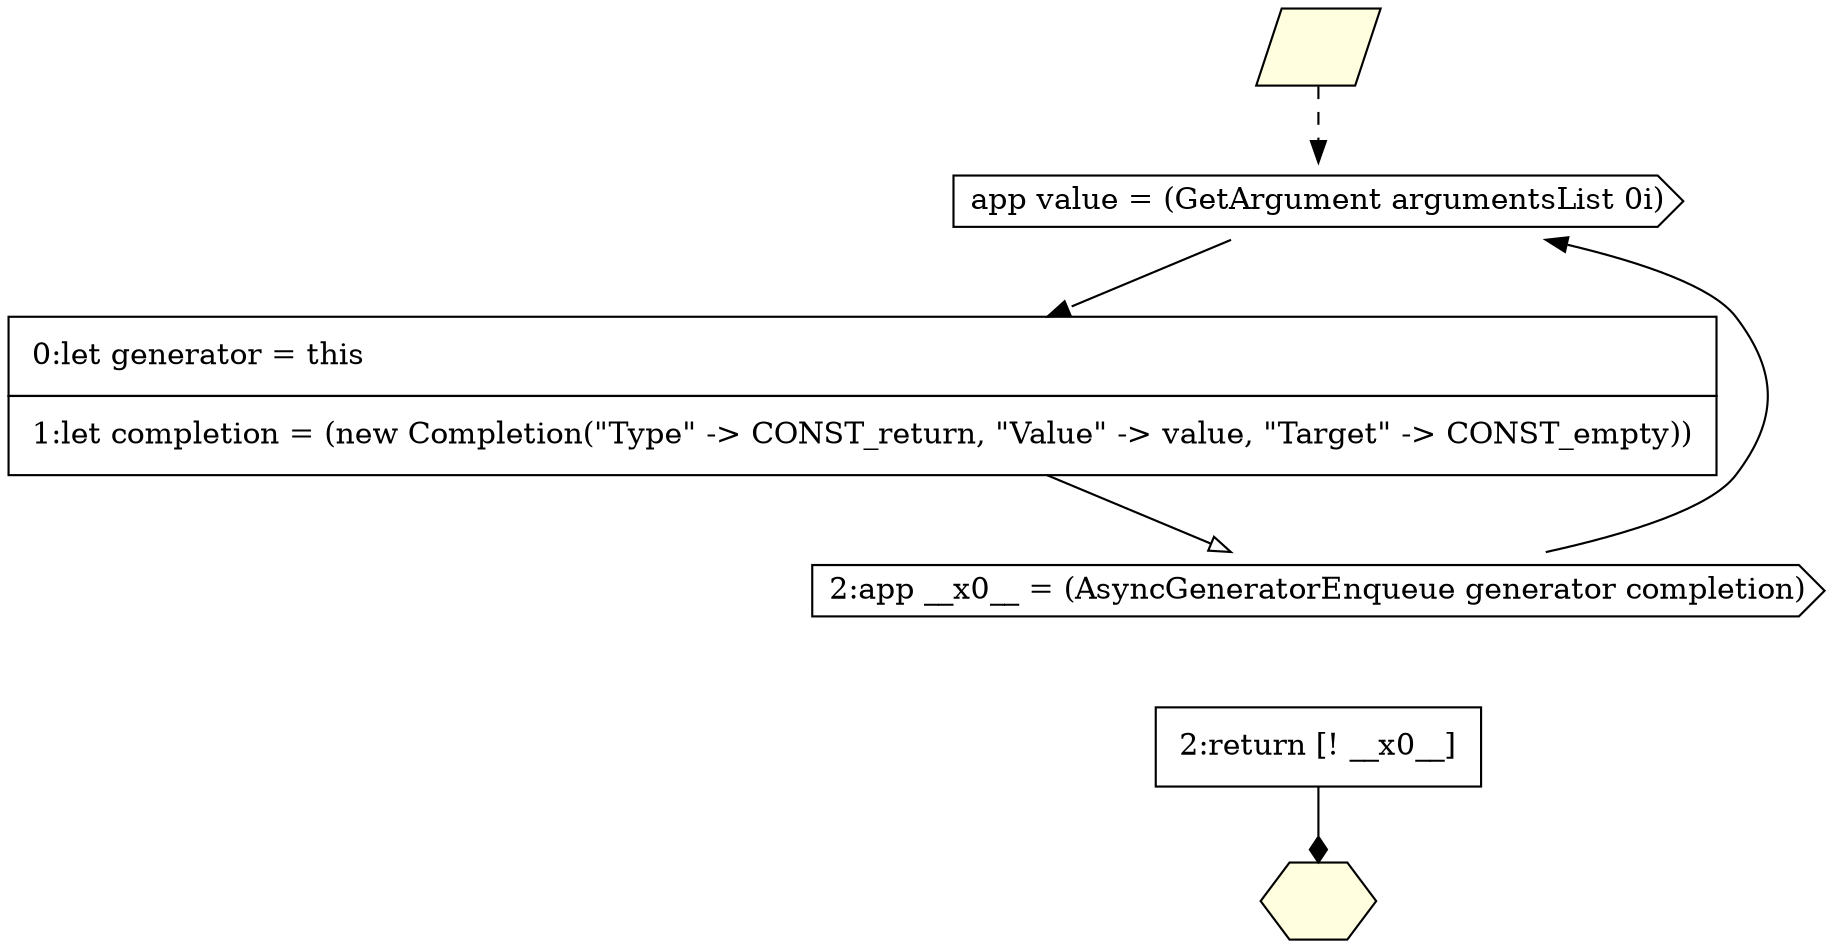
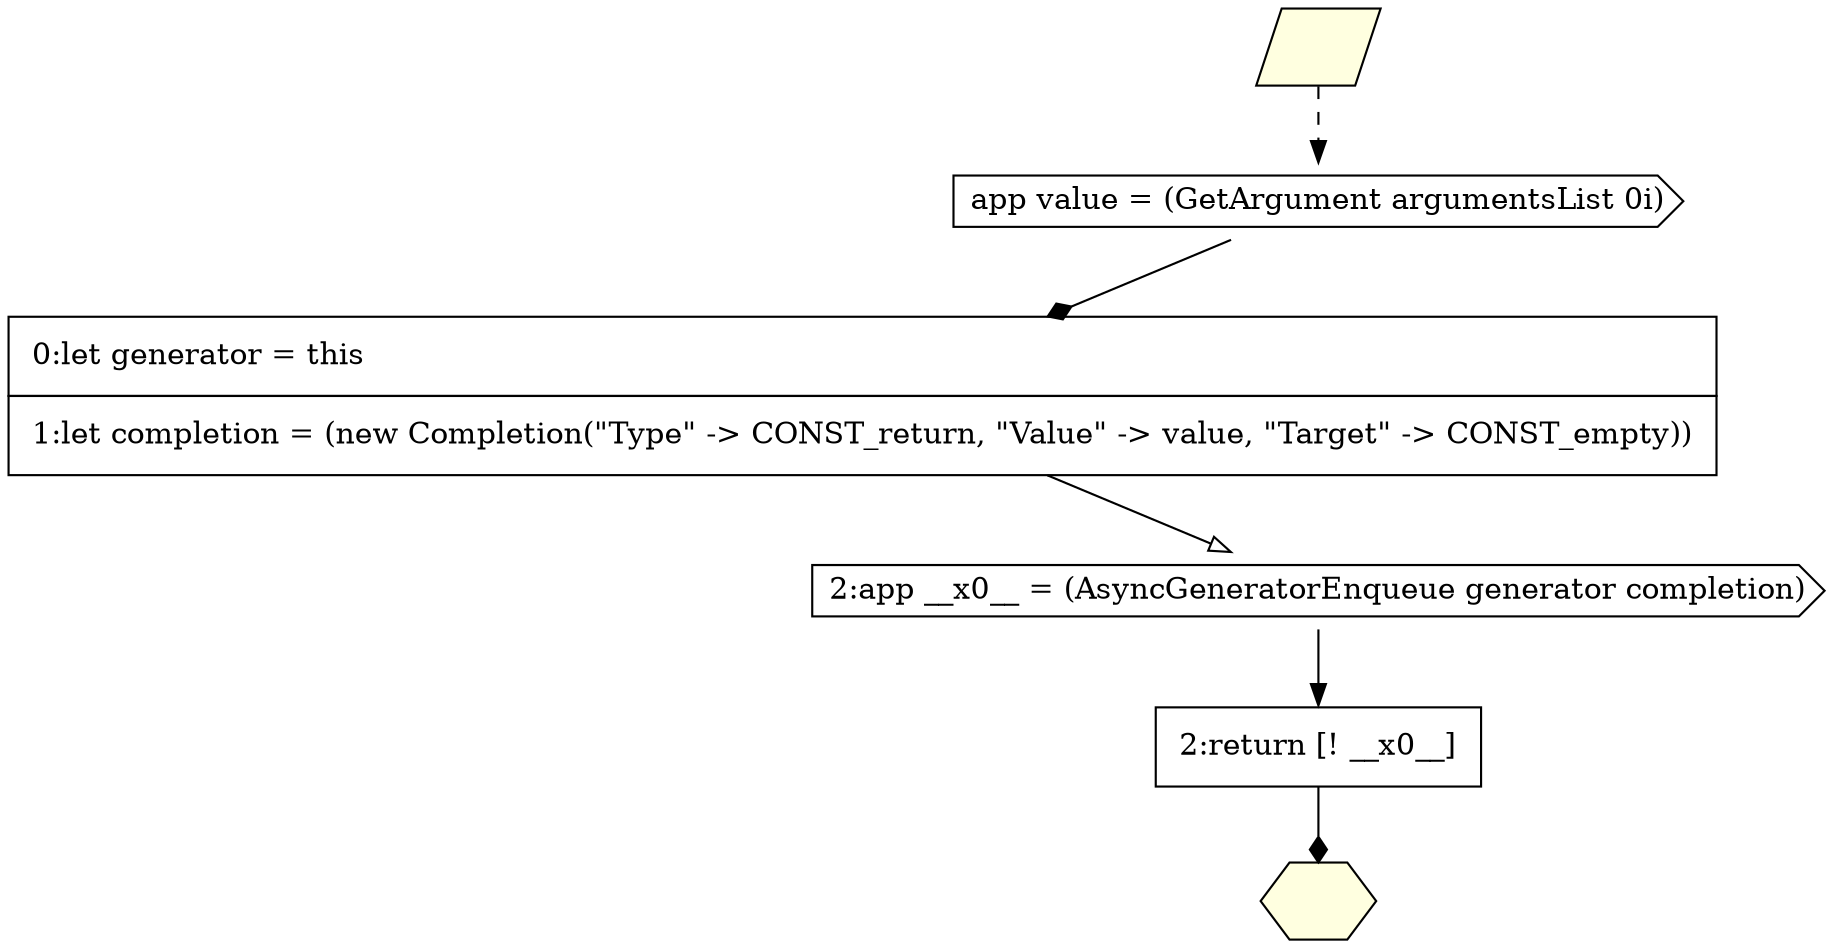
edge "app value = (GetArgument argumentsList 0i)" -> "0:let generator = this": arrowhead normal -> diamond
edge "2:app __x0__ = (AsyncGeneratorEnqueue generator completion)" -> "app value = (GetArgument argumentsList 0i)": now "2:app __x0__ = (AsyncGeneratorEnqueue generator completion)" -> "2:return [! __x0__]"
